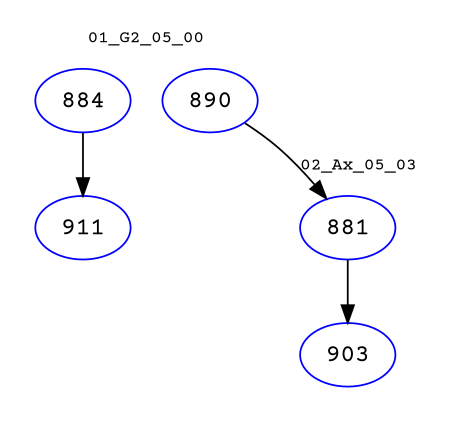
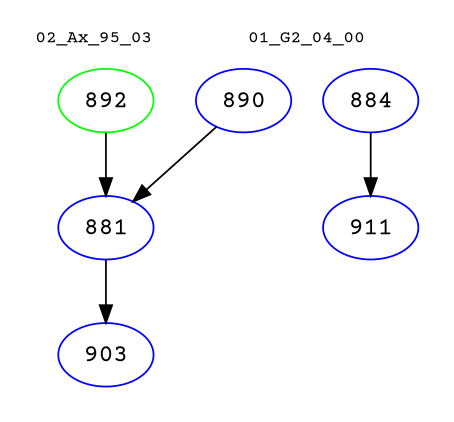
cluster "01_G2_05_00": label "01_G2_05_00" -> "01_G2_04_00"
node "892": added
cluster "02_Ax_05_03": label "02_Ax_05_03" -> "02_Ax_95_03"
